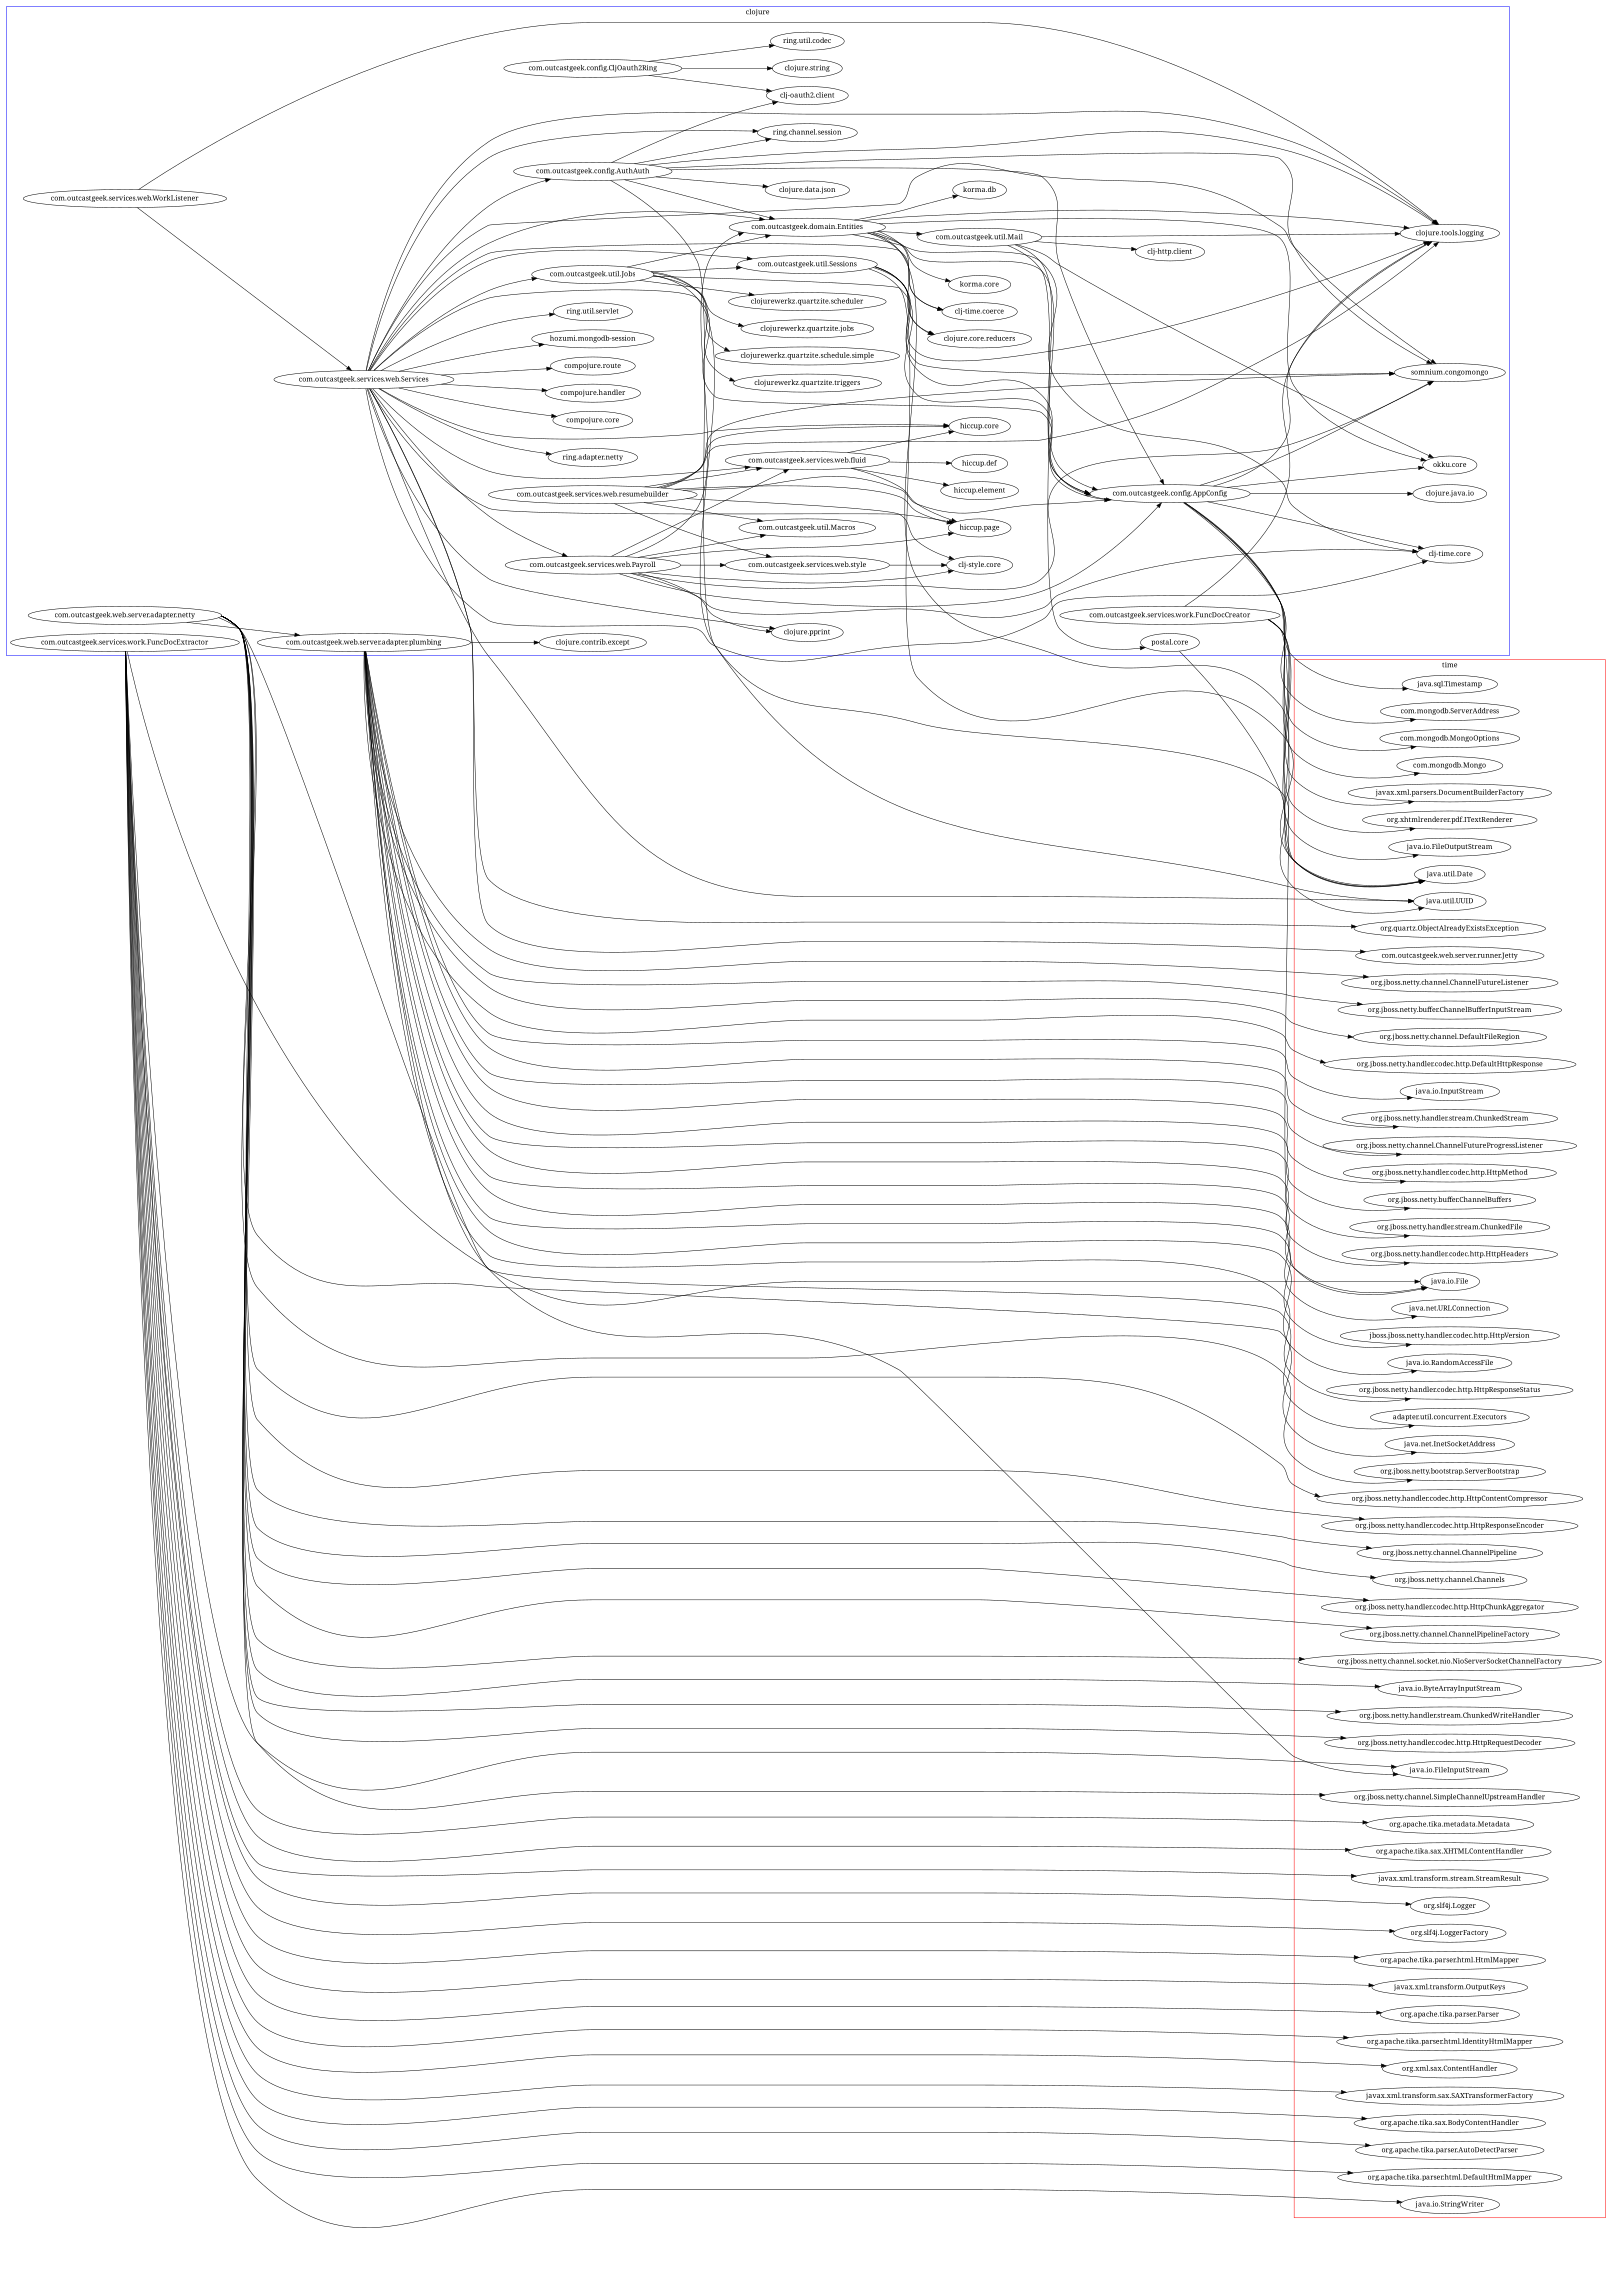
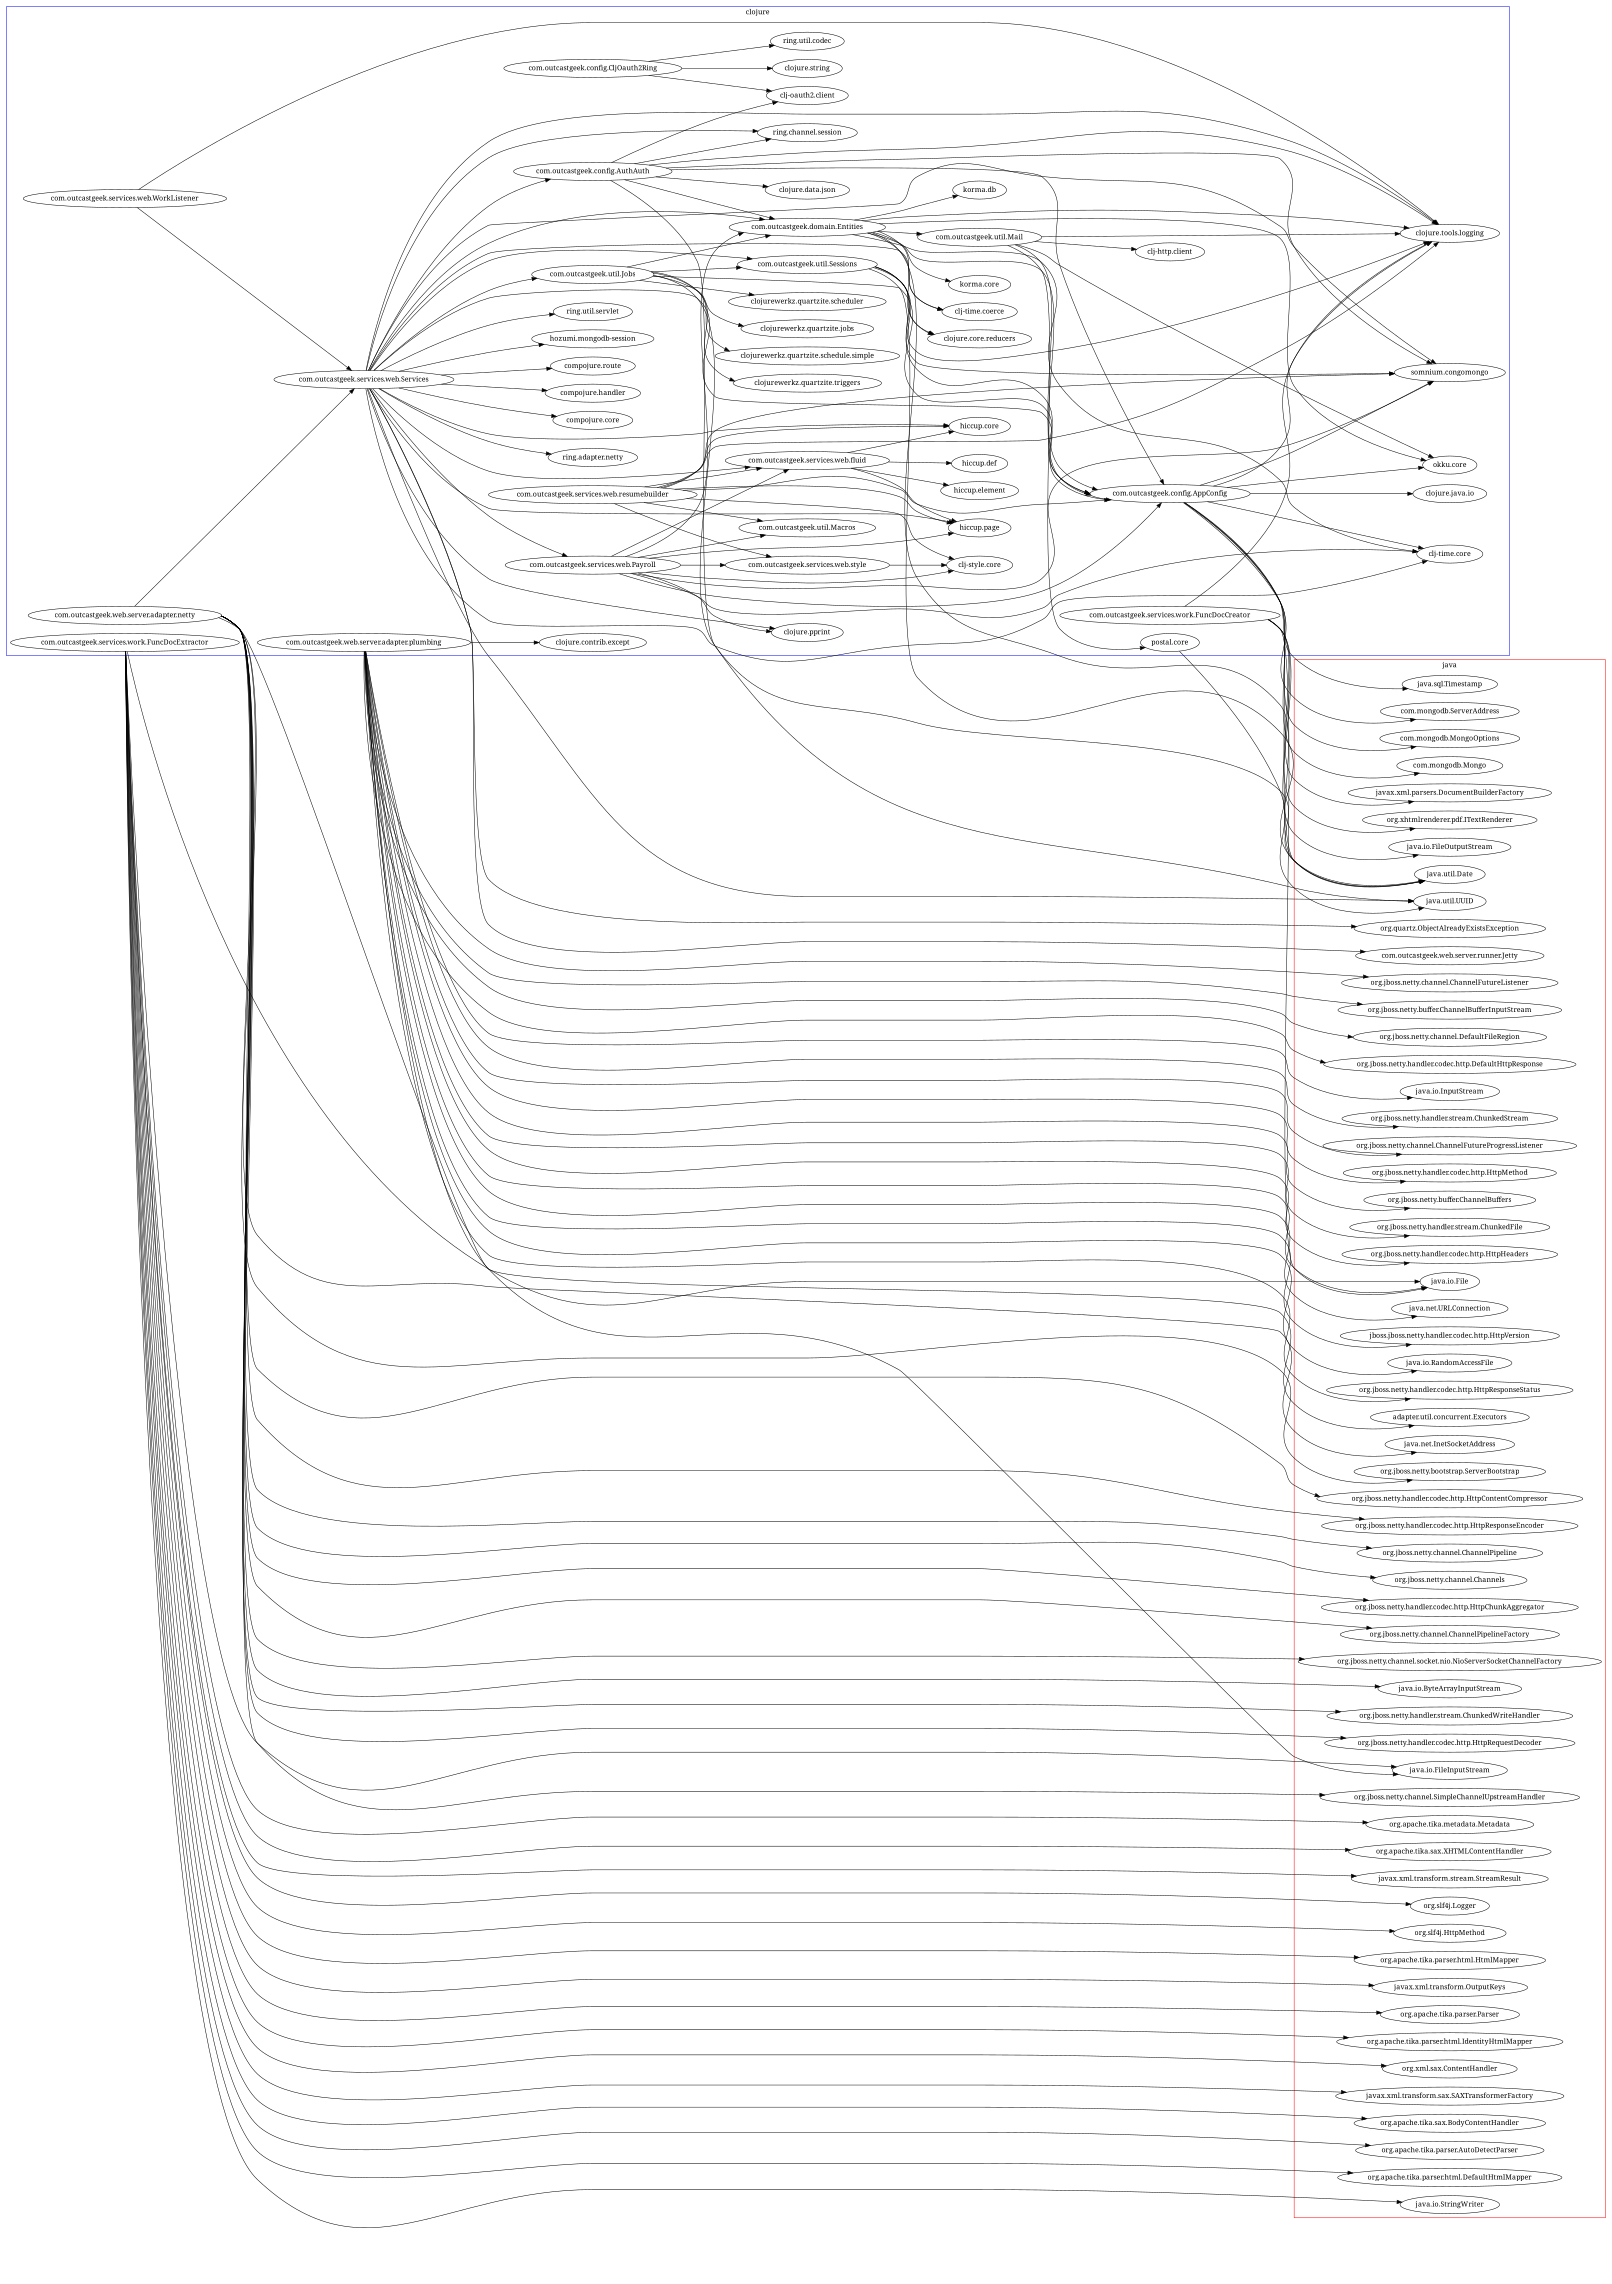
edge "com.outcastgeek.web.server.adapter.netty" -> "com.outcastgeek.web.server.adapter.plumbing": now "com.outcastgeek.web.server.adapter.netty" -> "com.outcastgeek.services.web.Services"
cluster "time": label "time" -> "java"
node "org.slf4j.LoggerFactory": label "org.slf4j.LoggerFactory" -> "org.slf4j.HttpMethod"
